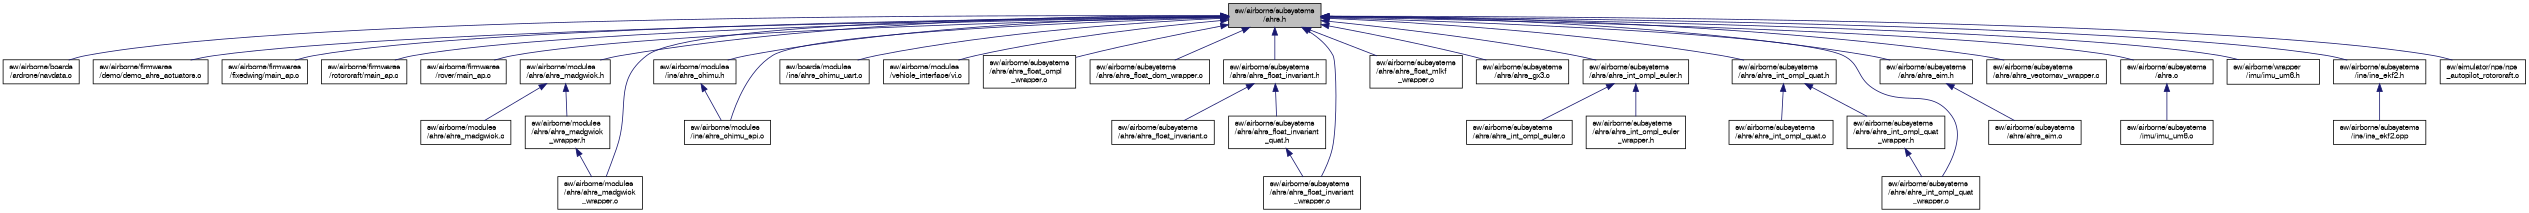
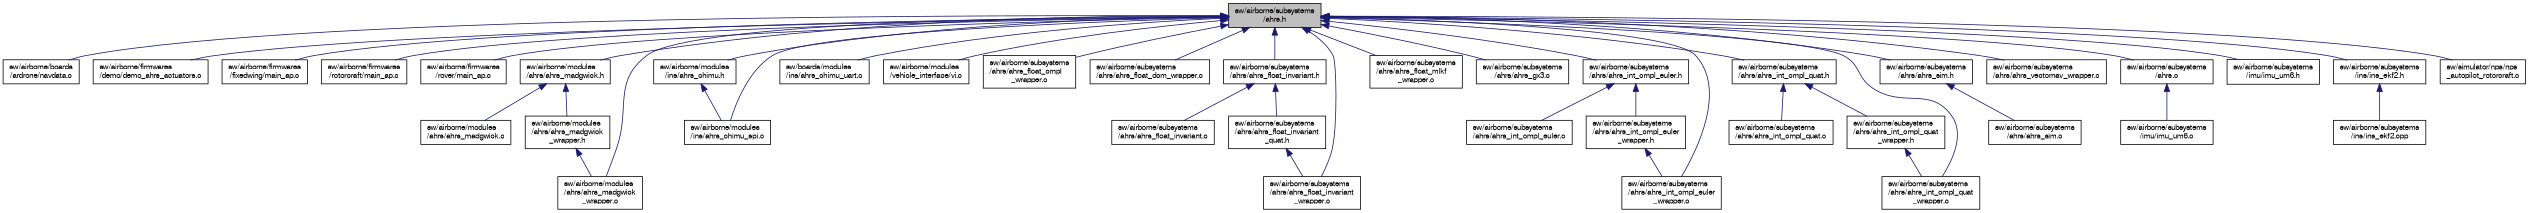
node "sw/airborne/wrapper /imu/imu_um6.h": label "sw/airborne/wrapper /imu/imu_um6.h" -> "sw/airborne/subsystems /imu/imu_um6.h"
node "sw/airborne/subsystems /ahrs/ahrs_int_cmpl_euler _wrapper.c": added
